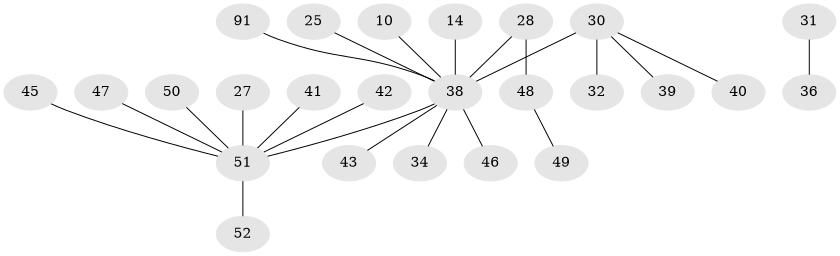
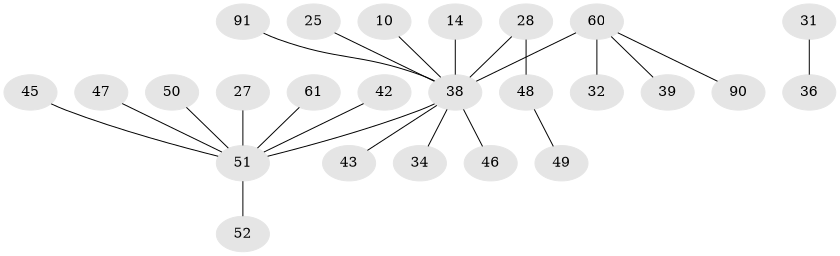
node "30": label "30" -> "60"
node "41": label "41" -> "61"
node "40": label "40" -> "90"
